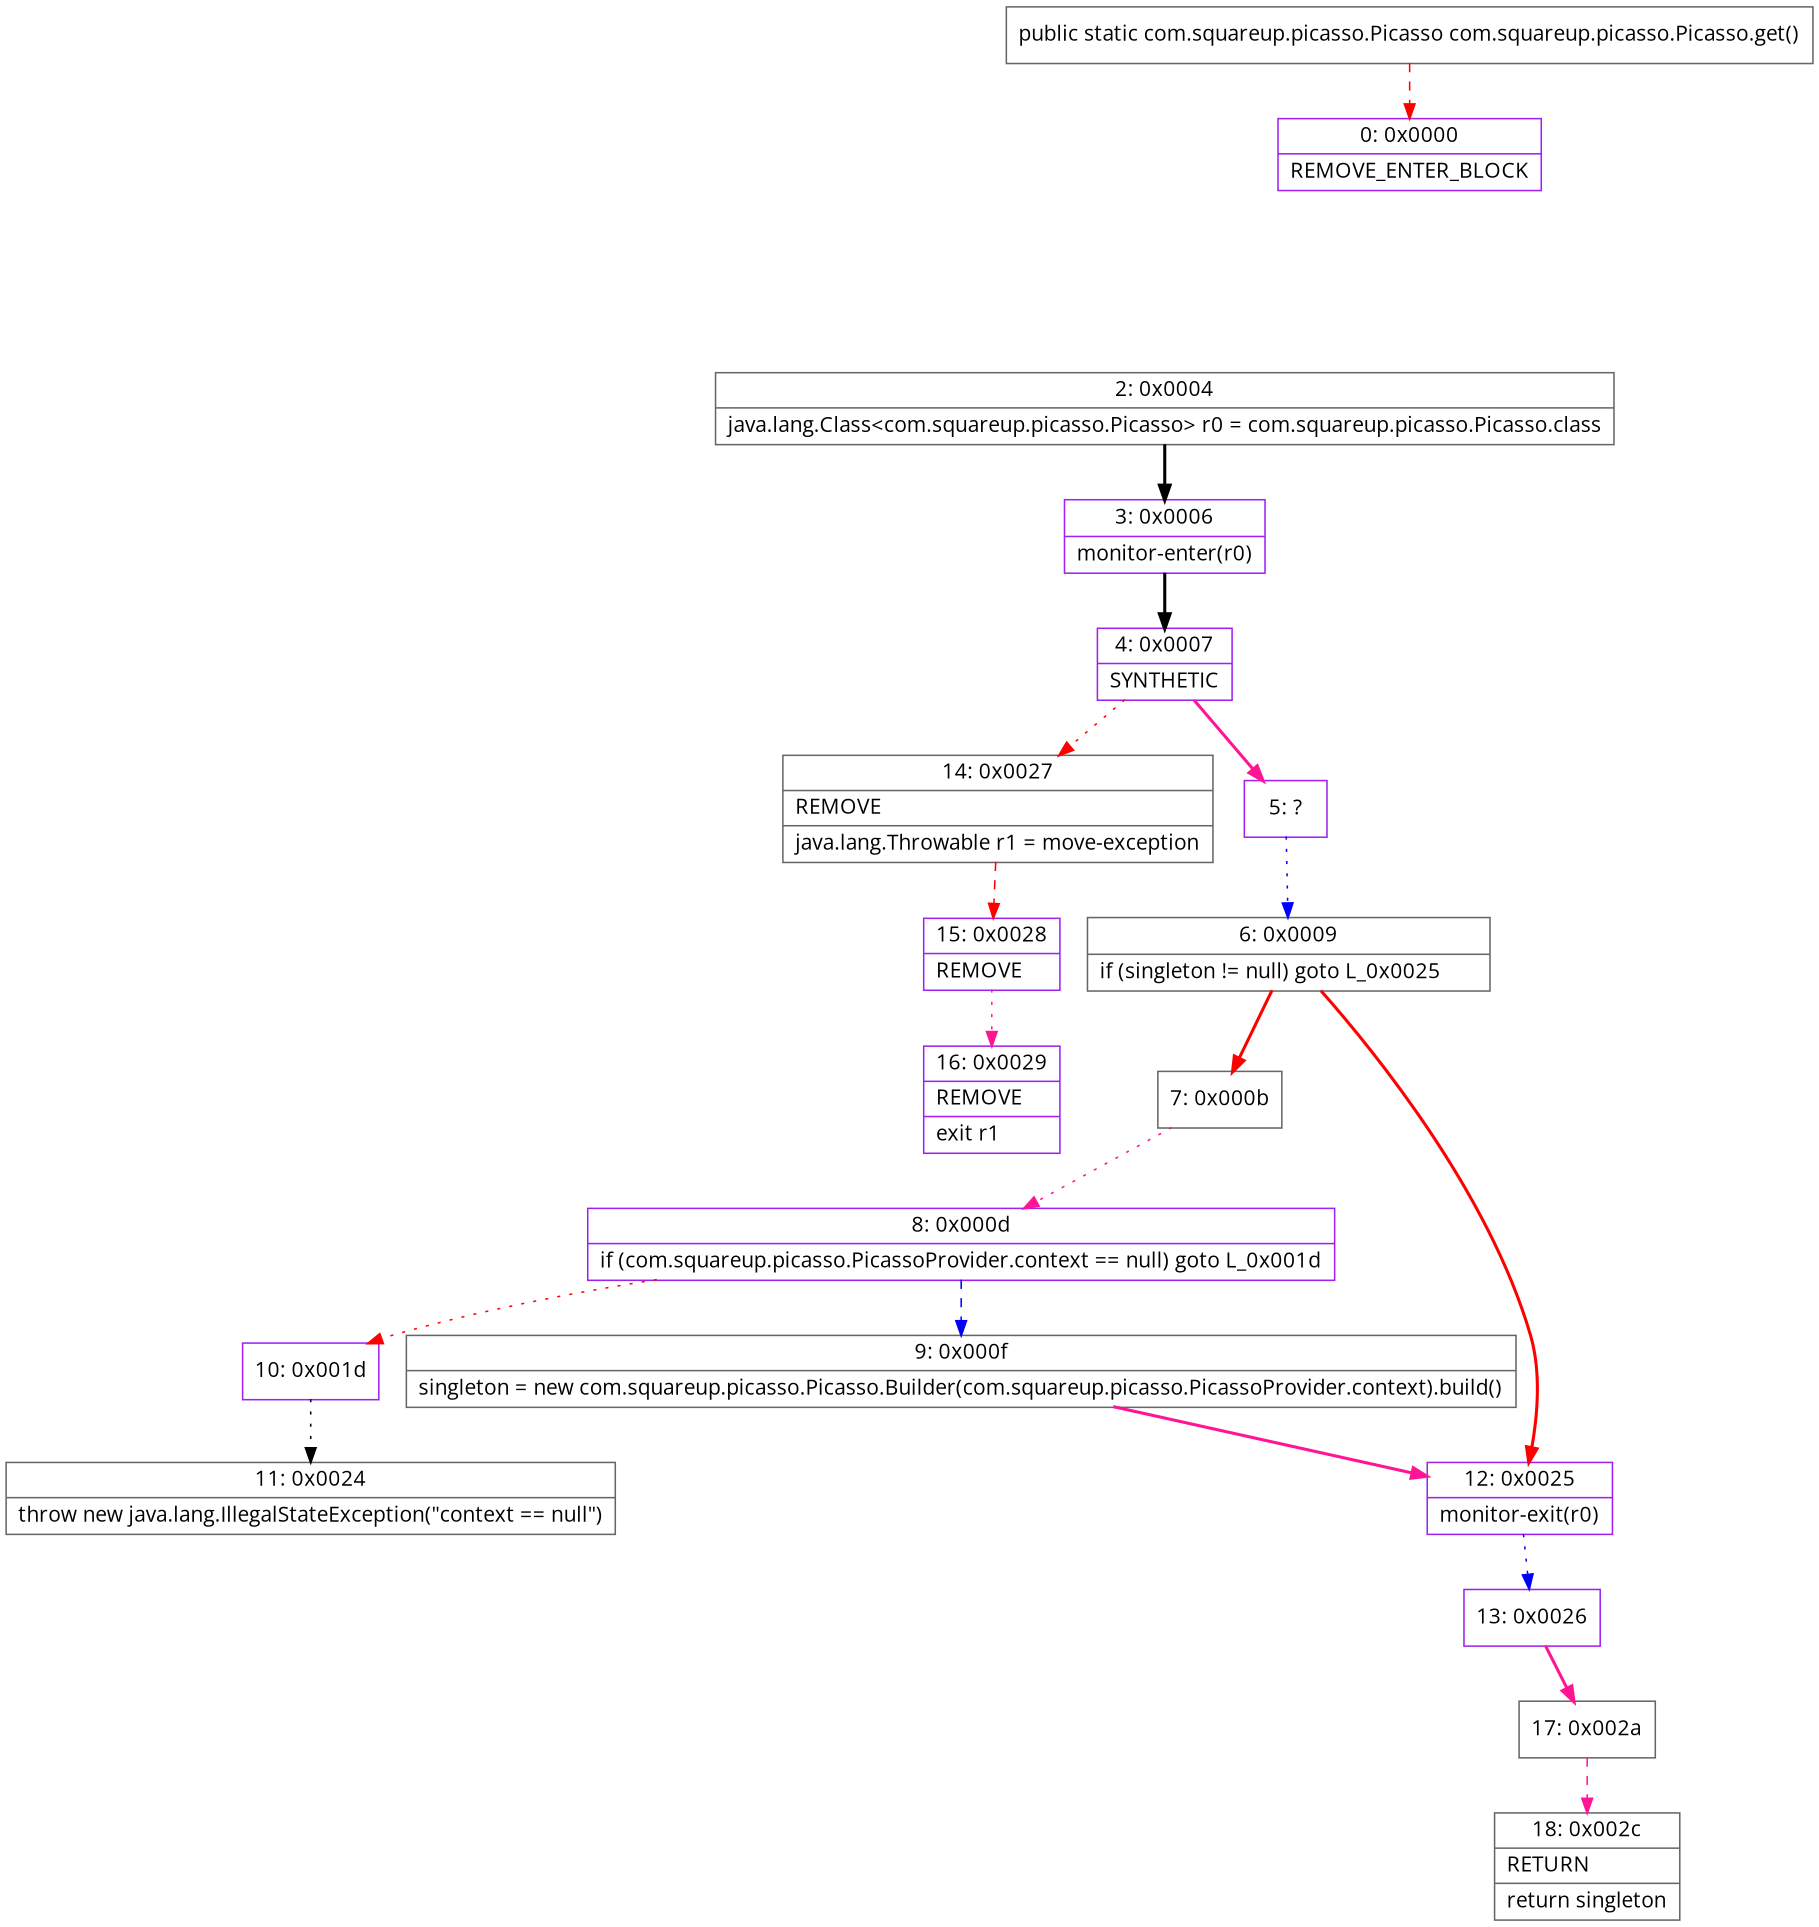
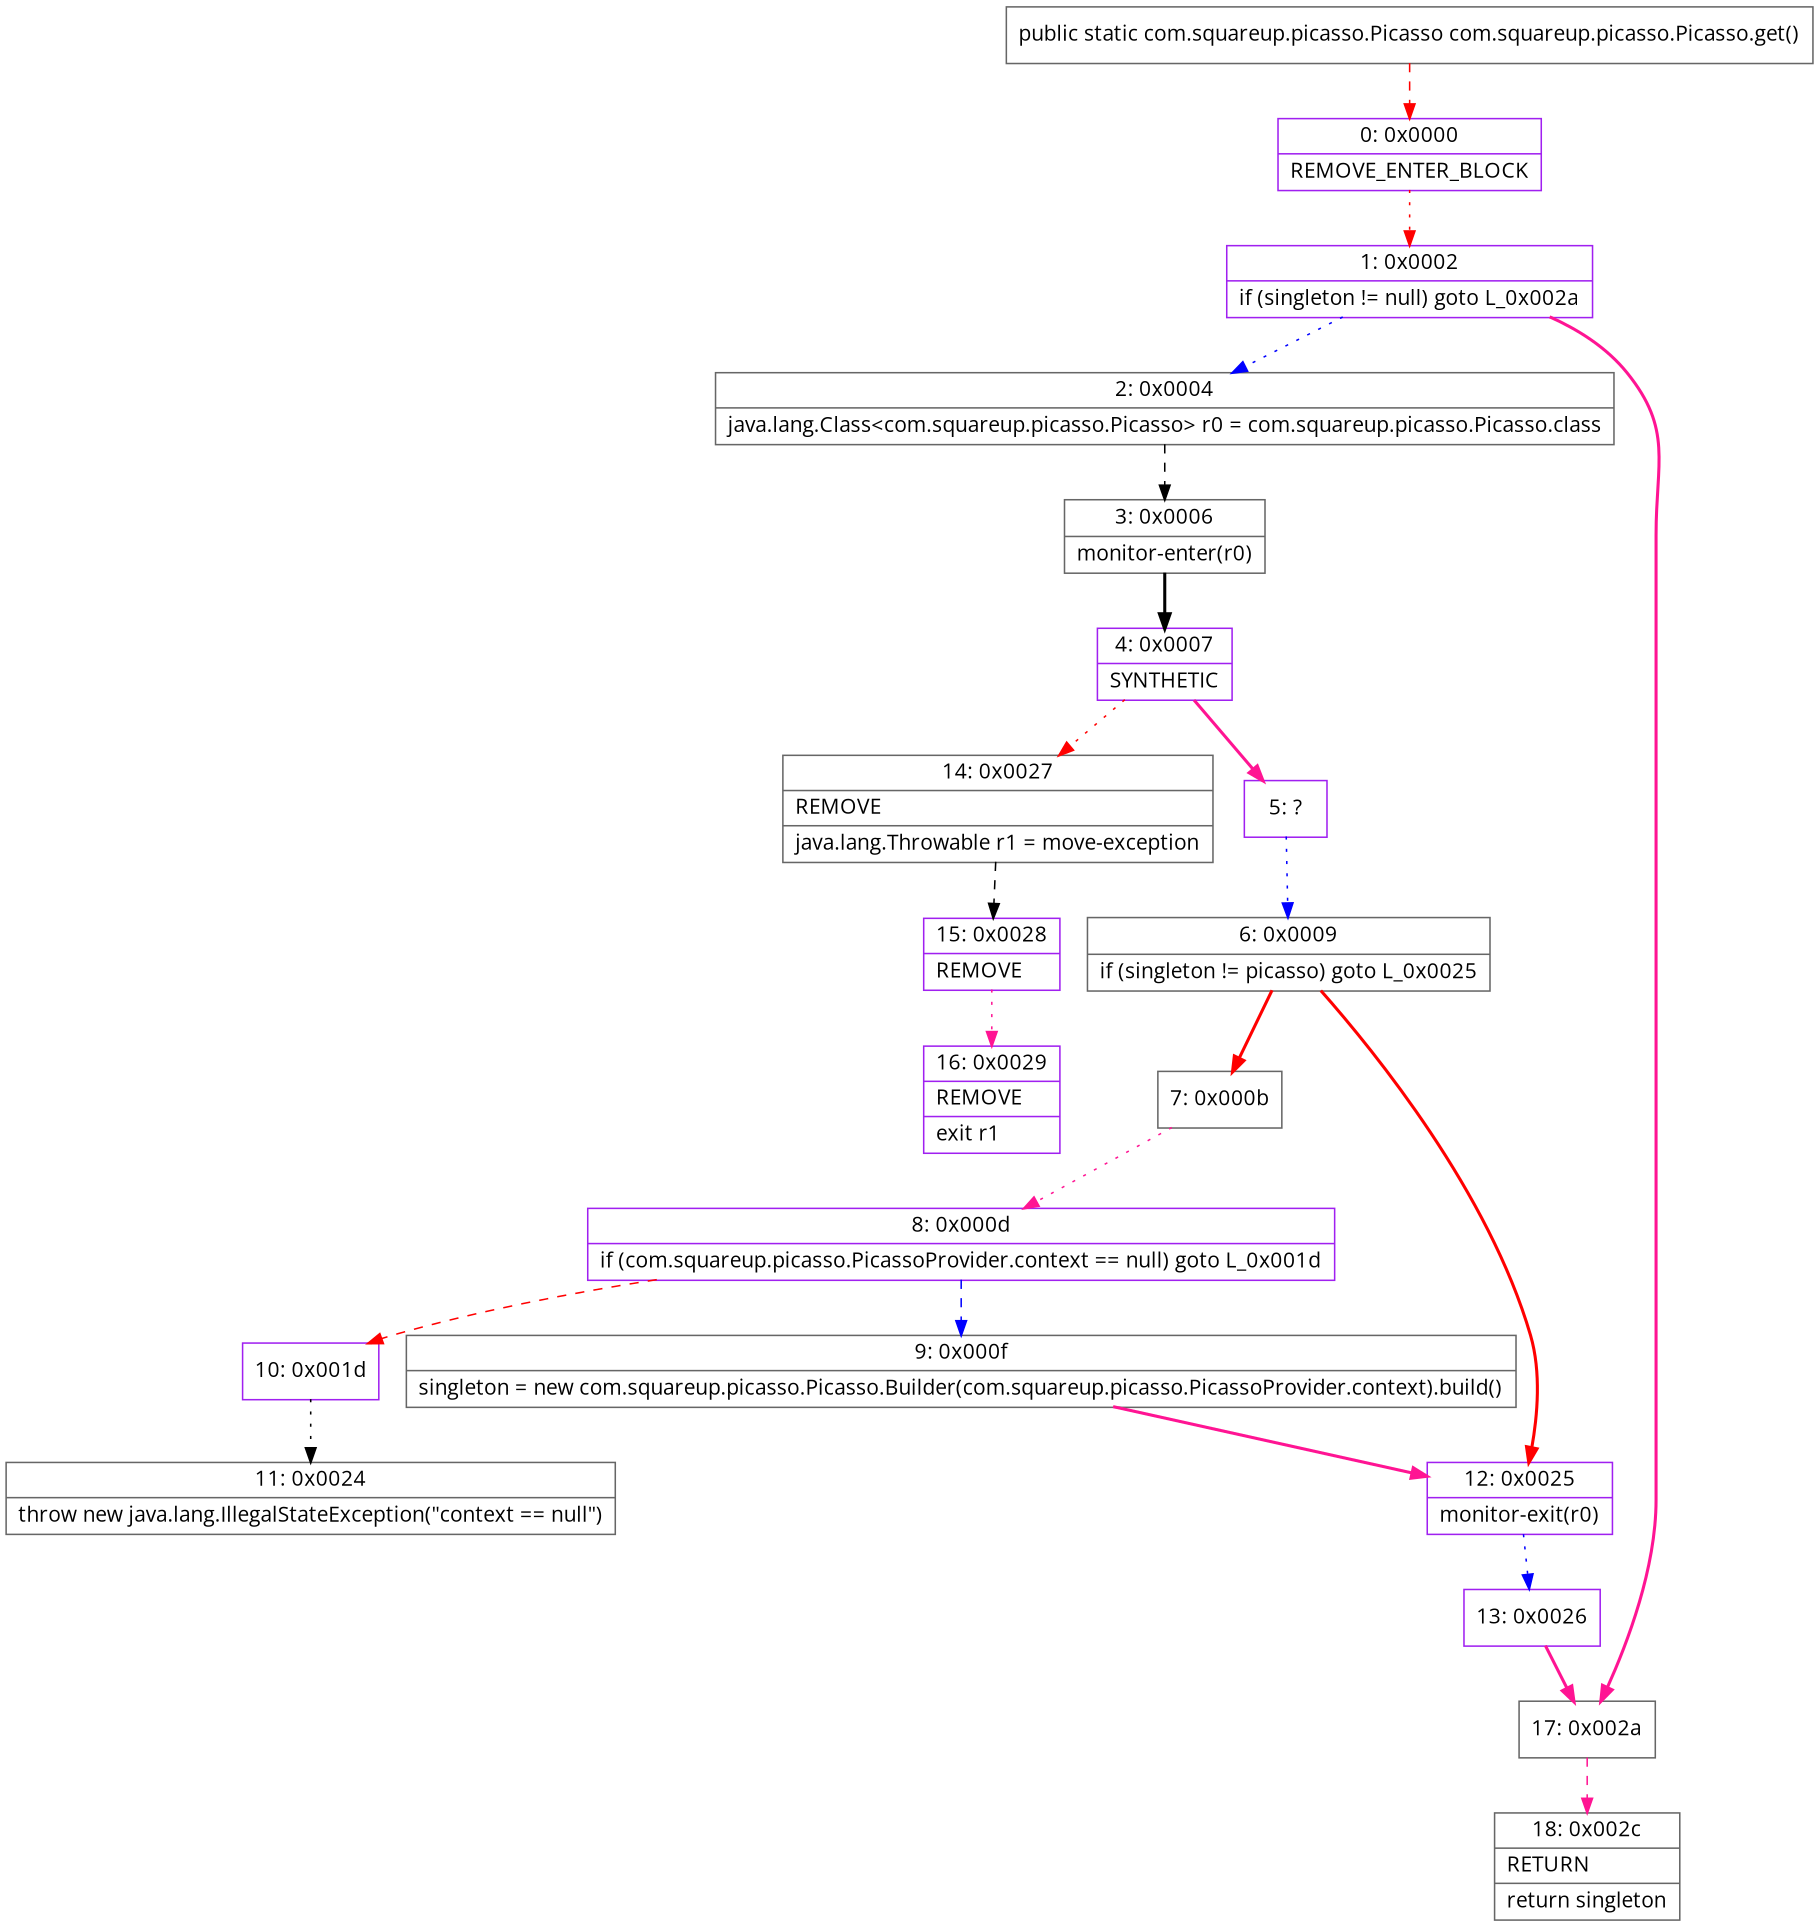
node "1: 0x0002": added
edge "2: 0x0004" -> "3: 0x0006": style bold -> dashed
node "3: 0x0006": color purple -> gray40
edge "14: 0x0027" -> "15: 0x0028": color red -> black
node "6: 0x0009": text "if (singleton != null) goto L_0x0025" -> "if (singleton != picasso) goto L_0x0025"
edge "8: 0x000d" -> "10: 0x001d": style dotted -> dashed
